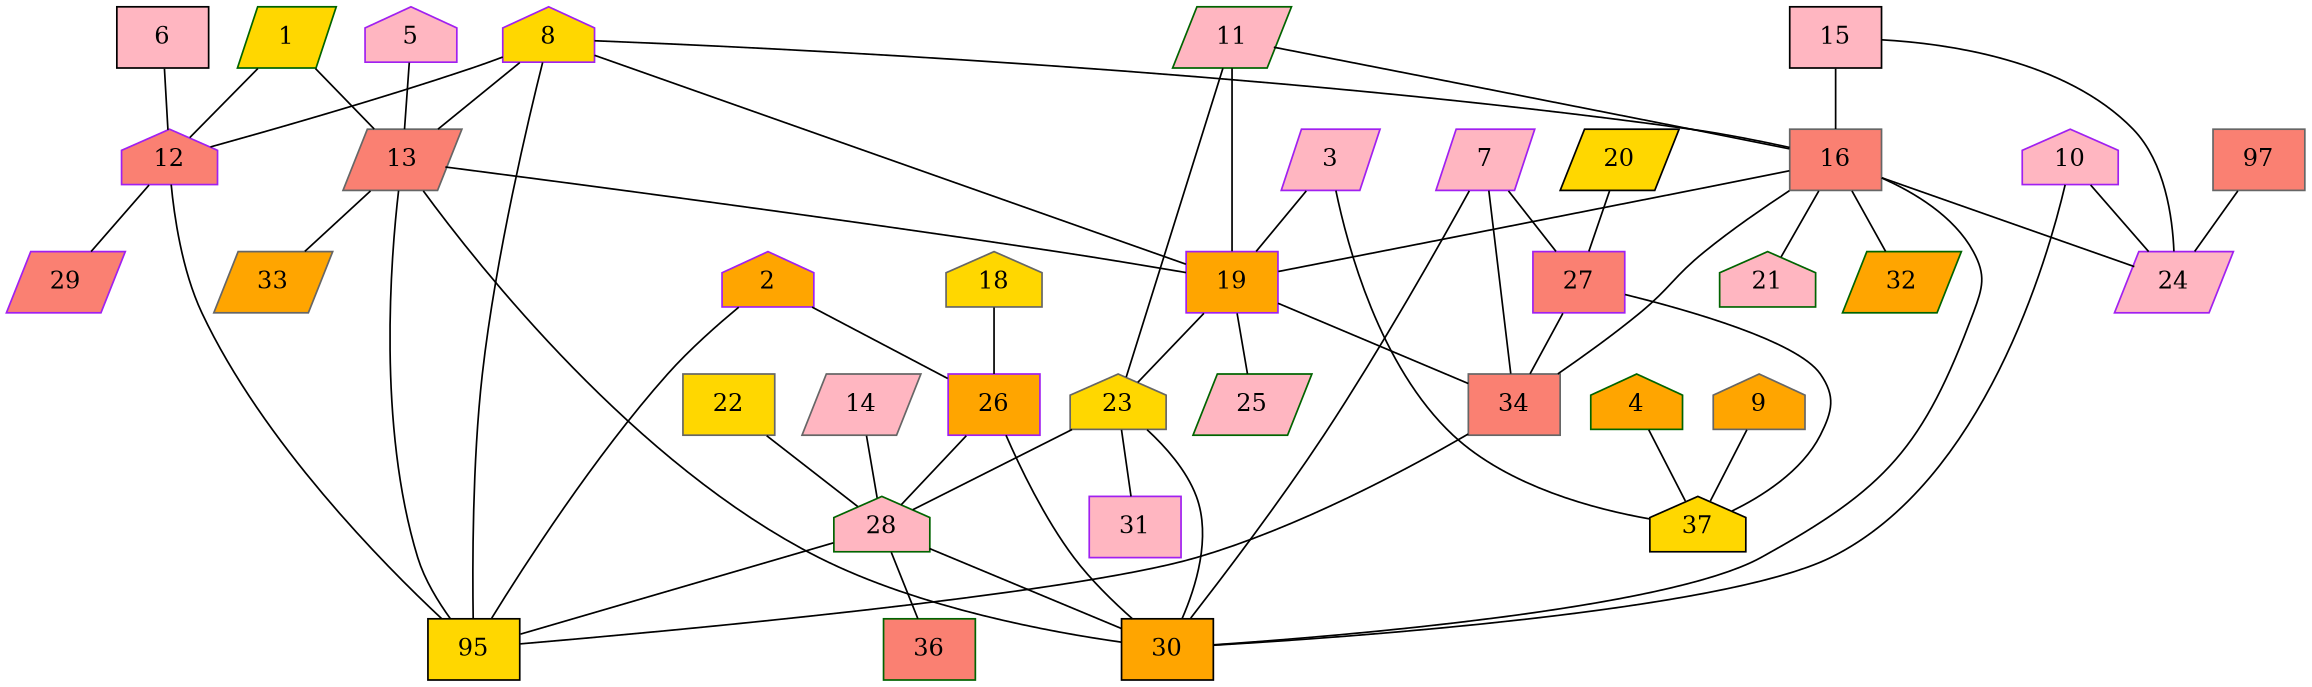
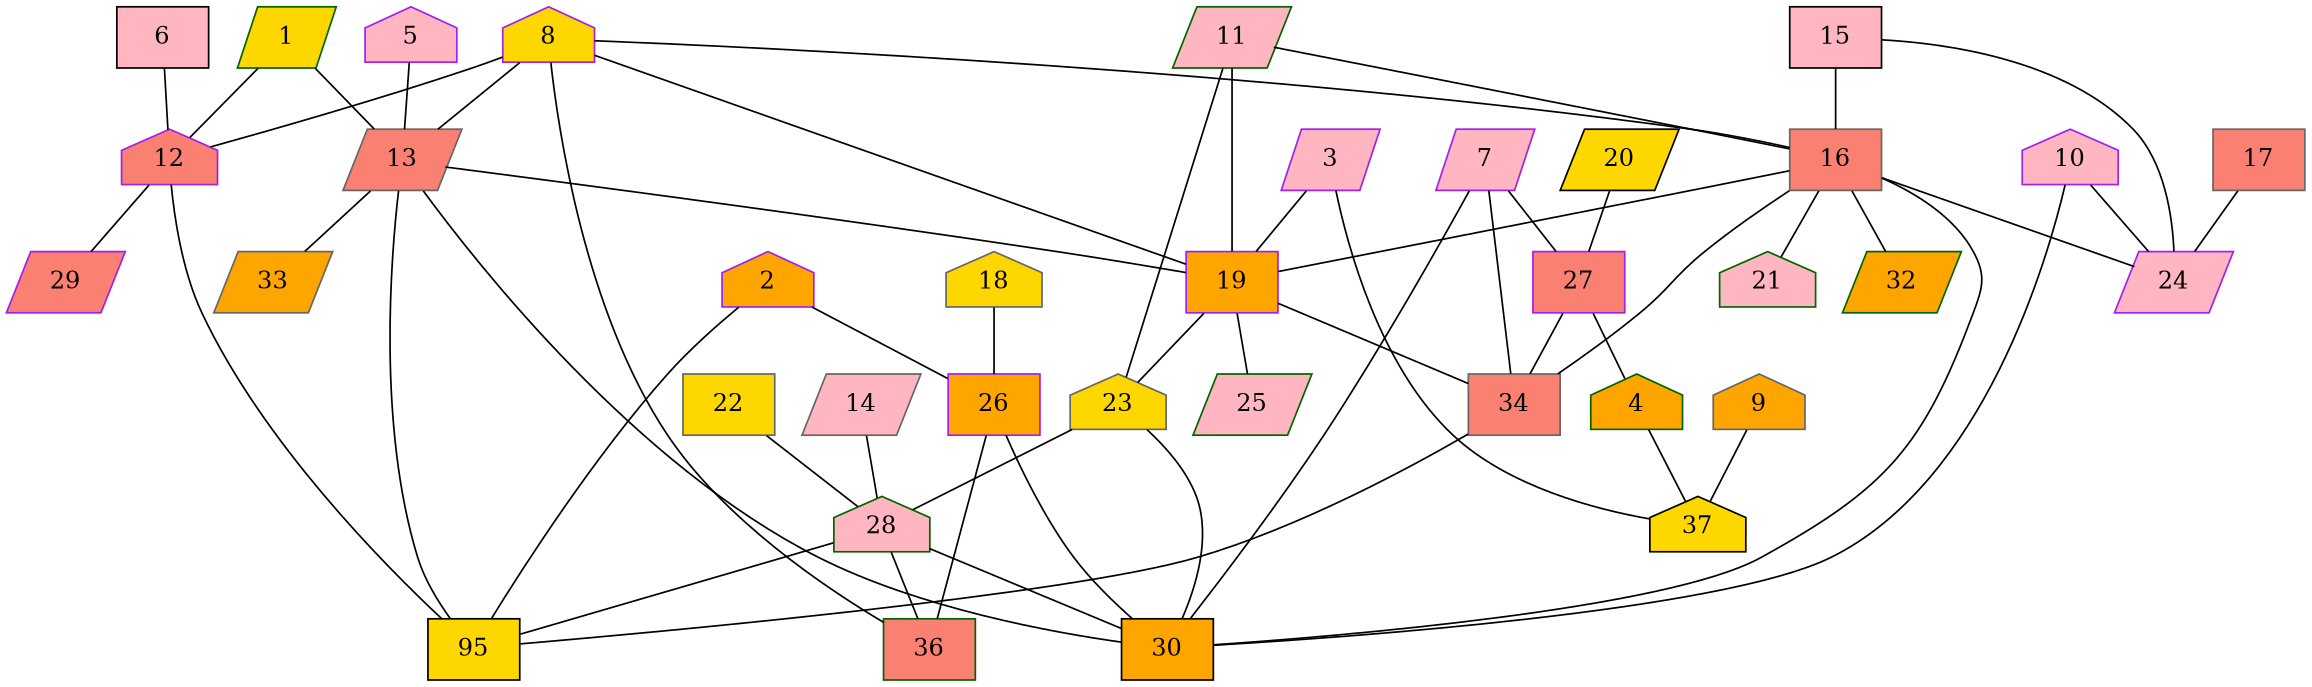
node "97": label "97" -> "17"
edge "8" -- "95": now "8" -- "36"
edge "27" -- "37": now "27" -- "4"
edge "26" -- "28": now "26" -- "36"
node "31": removed
